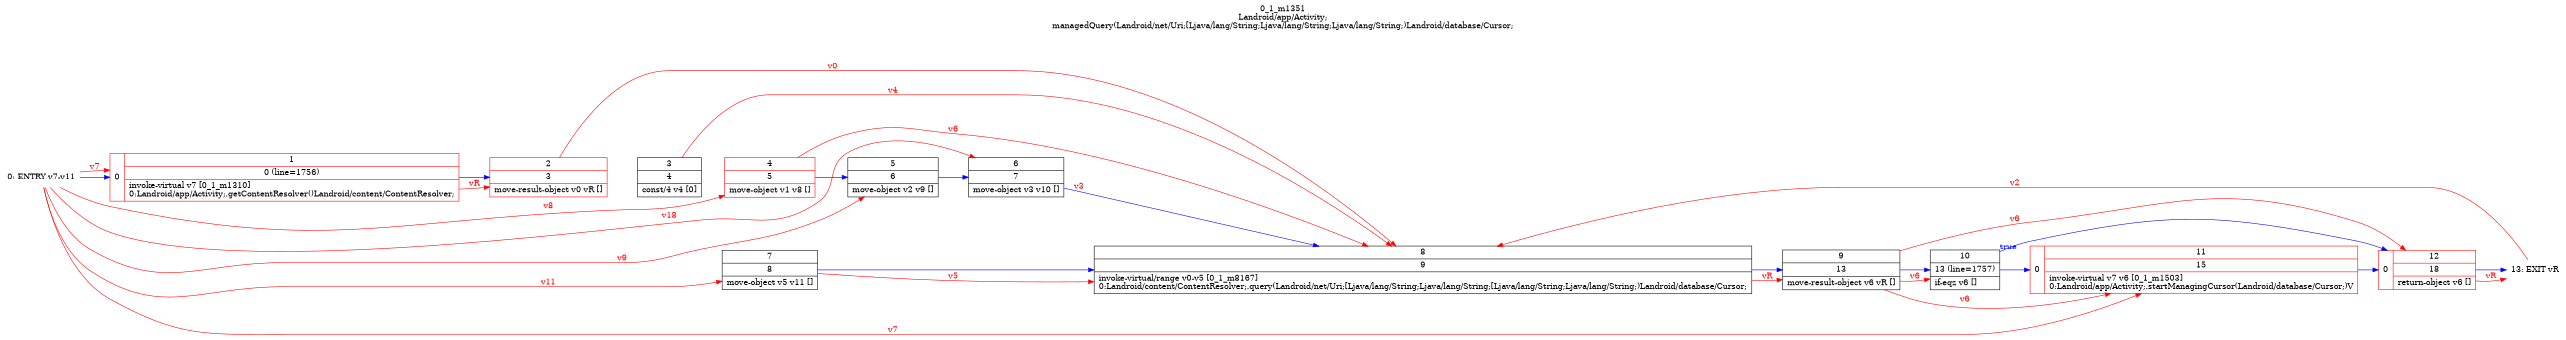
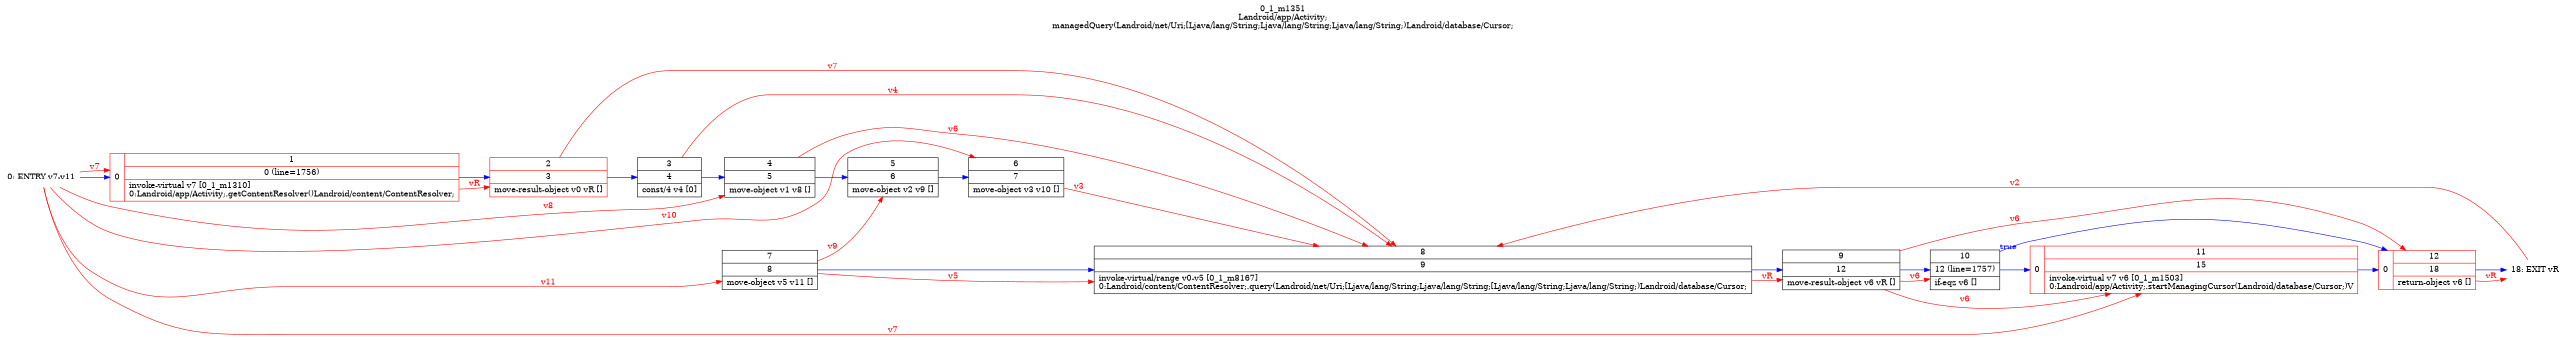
edge "2" -> "8": label "v0" -> "v7"
edge "2" -> "3": added
edge "3" -> "4": added
node "4": color red -> black
edge "0: ENTRY v7-v11" -> "6": label "v18" -> "v10"
edge "6" -> "8": color blue -> red
edge "0: ENTRY v7-v11" -> "5": now "7" -> "5"
node "9": text "13" -> "12"
node "10": text "13 (line=1757)" -> "12 (line=1757)"
node "13: EXIT vR": label "13: EXIT vR" -> "18: EXIT vR"
